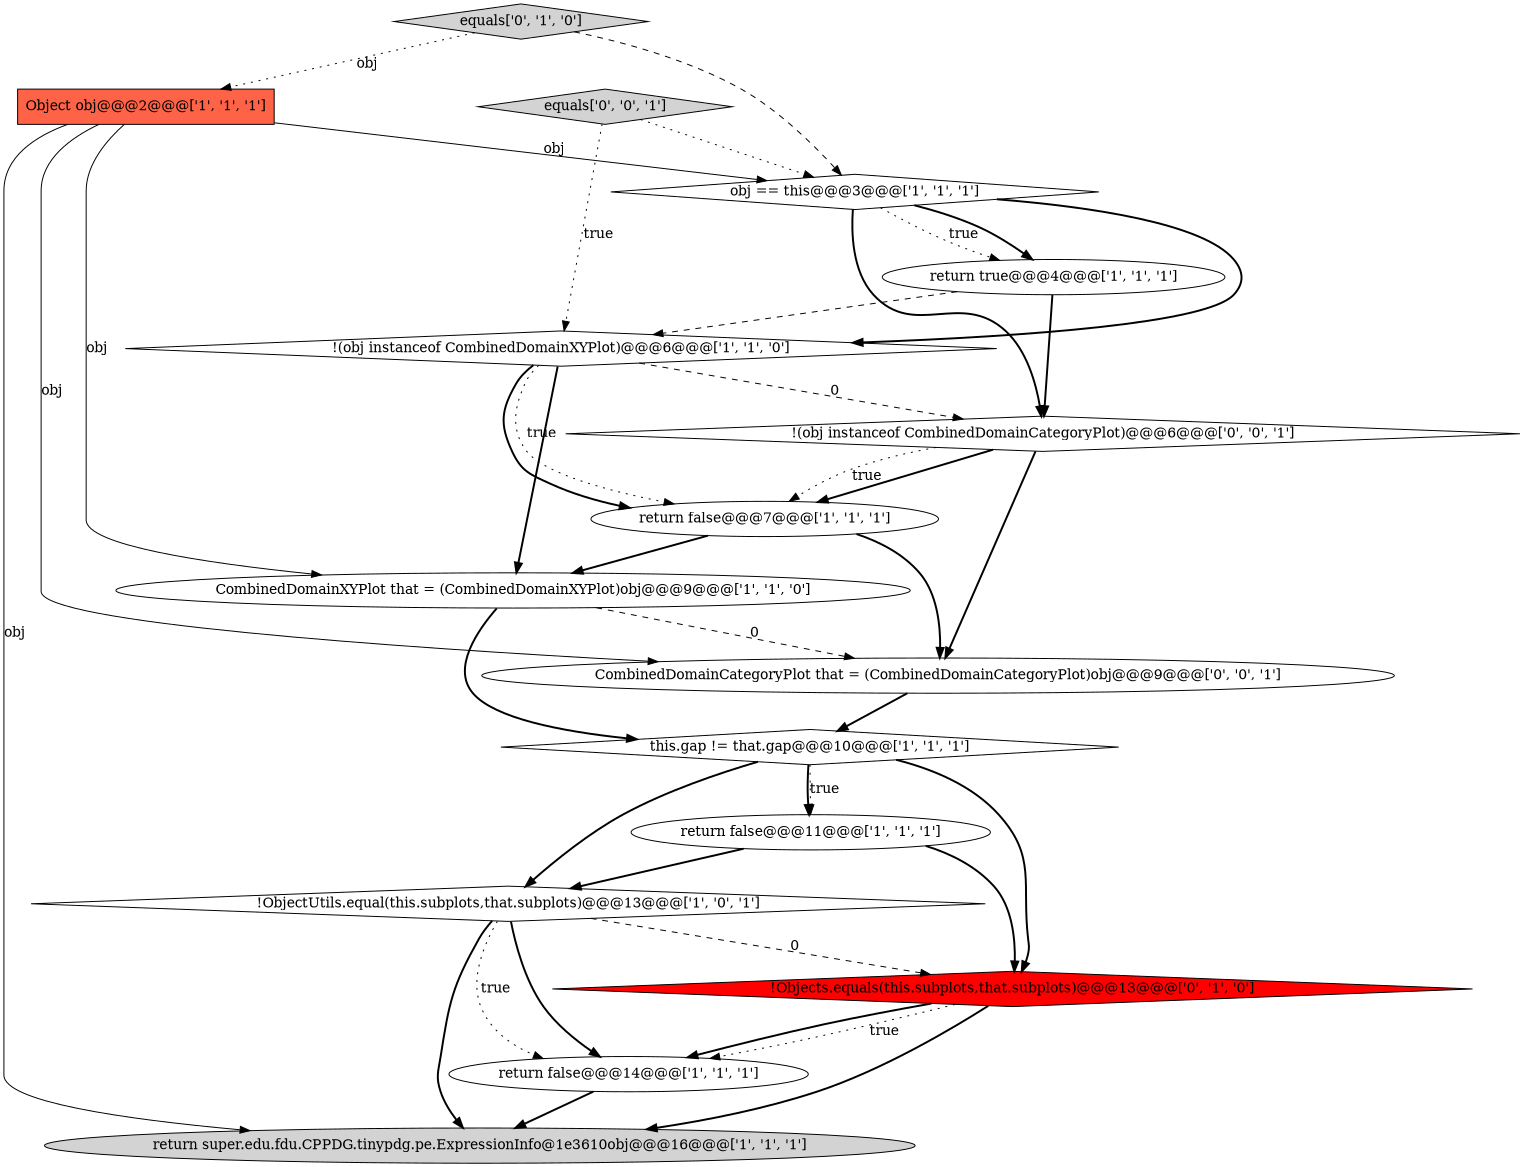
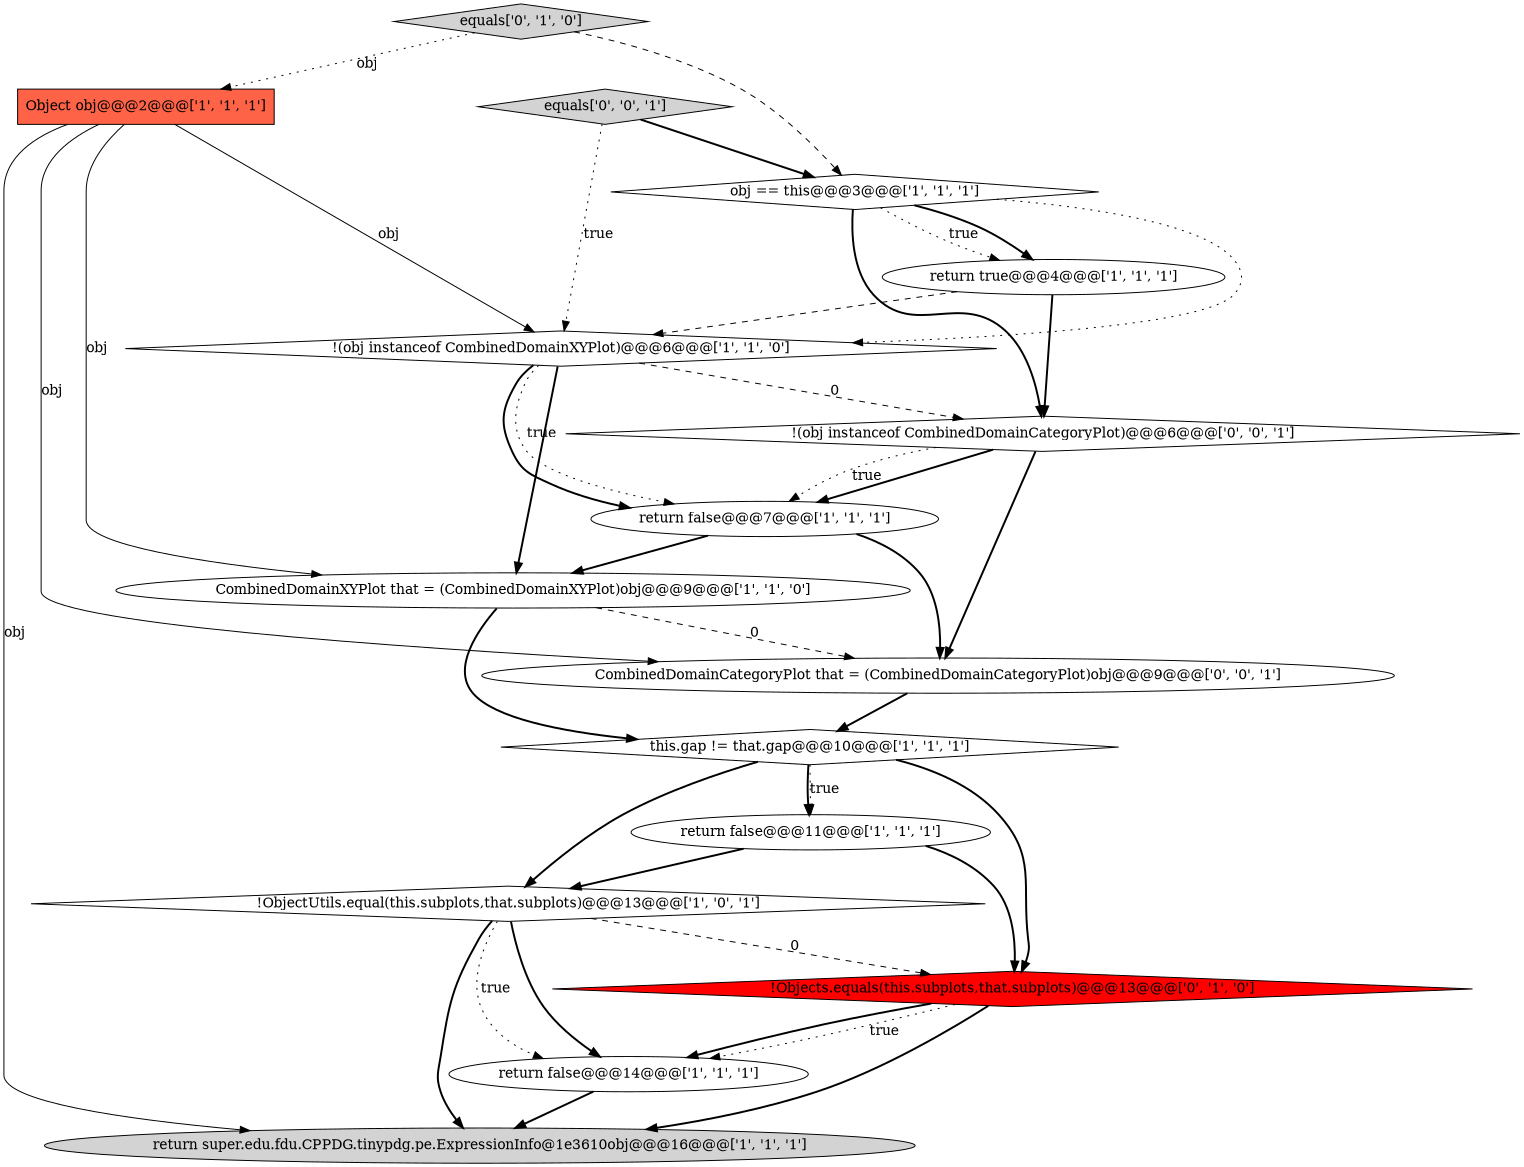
edge "equals['0', '0', '1']" -> "obj == this@@@3@@@['1', '1', '1']": style dotted -> bold
edge "Object obj@@@2@@@['1', '1', '1']" -> "obj == this@@@3@@@['1', '1', '1']": now "Object obj@@@2@@@['1', '1', '1']" -> "!(obj instanceof CombinedDomainXYPlot)@@@6@@@['1', '1', '0']"
edge "obj == this@@@3@@@['1', '1', '1']" -> "!(obj instanceof CombinedDomainXYPlot)@@@6@@@['1', '1', '0']": style bold -> dotted
